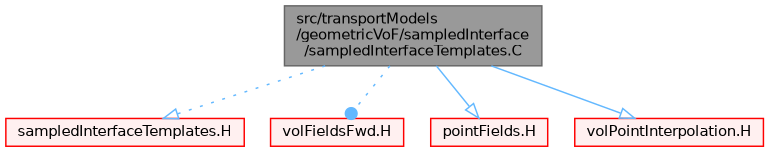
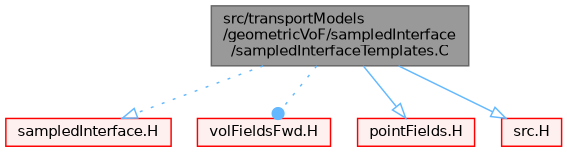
node "sampledInterfaceTemplates.H": label "sampledInterfaceTemplates.H" -> "sampledInterface.H"
node "volPointInterpolation.H": label "volPointInterpolation.H" -> "src.H"
